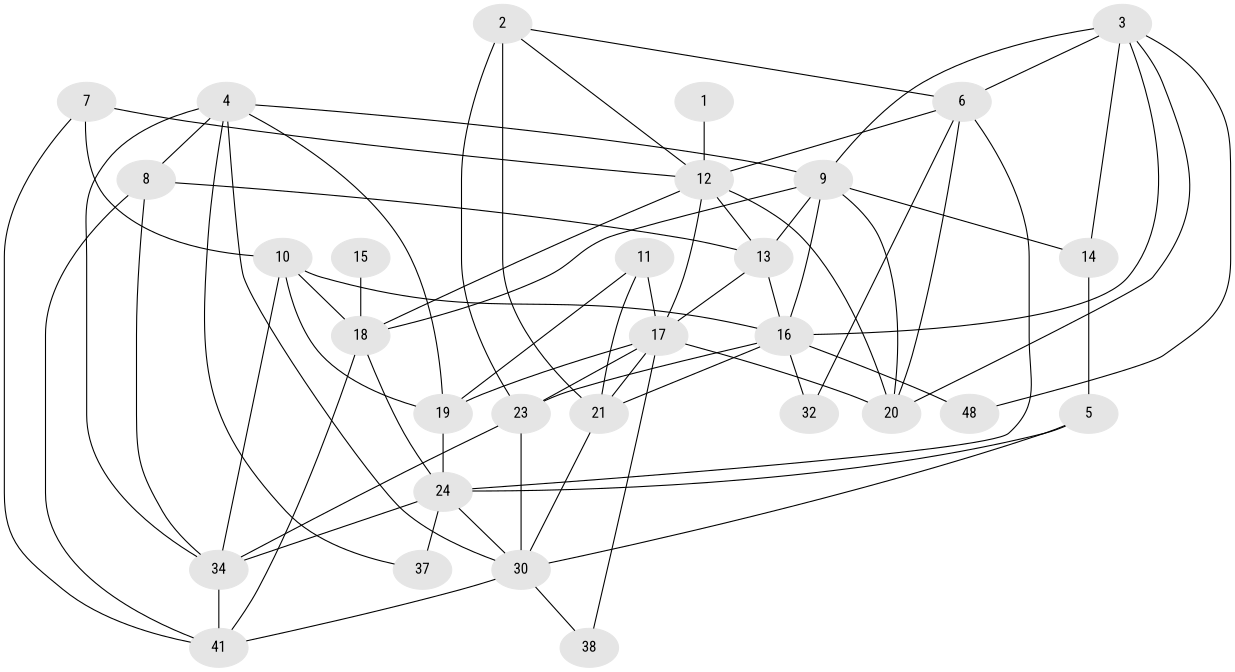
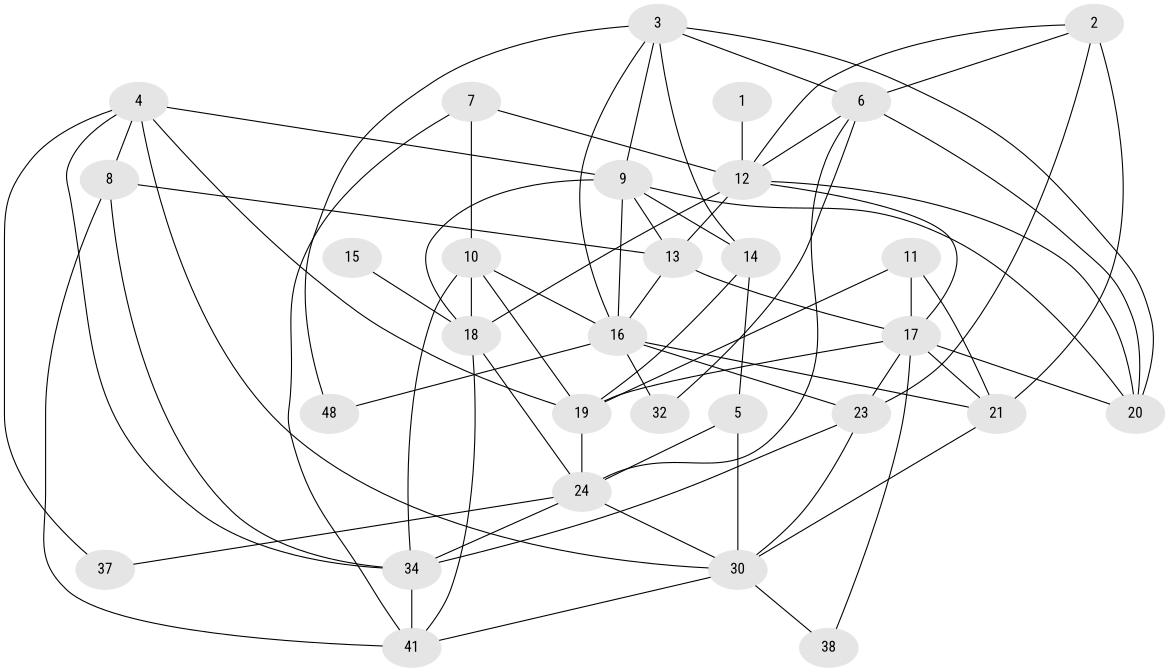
edge "14" -- "19": added
